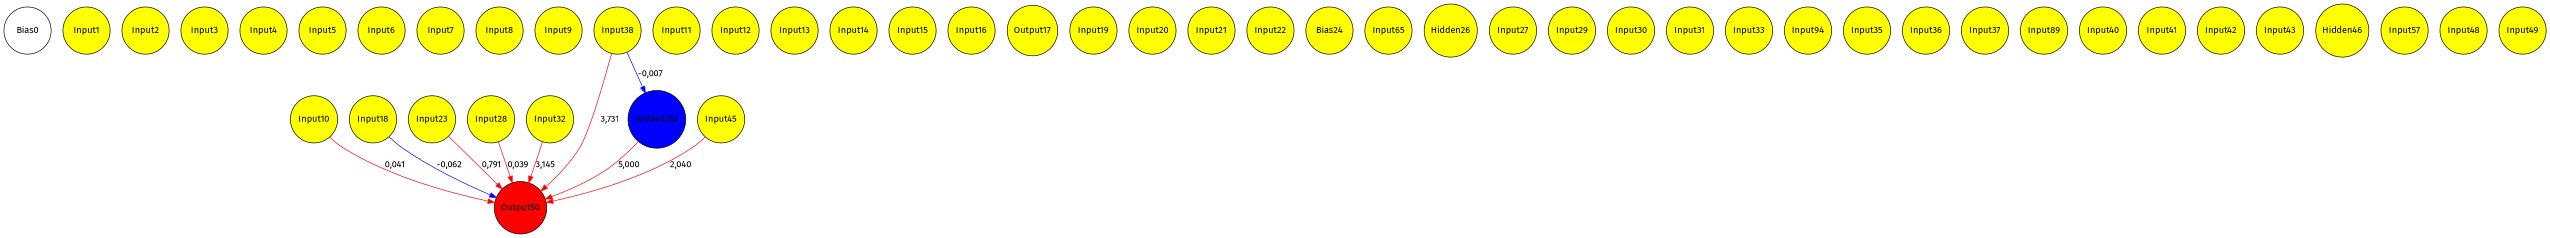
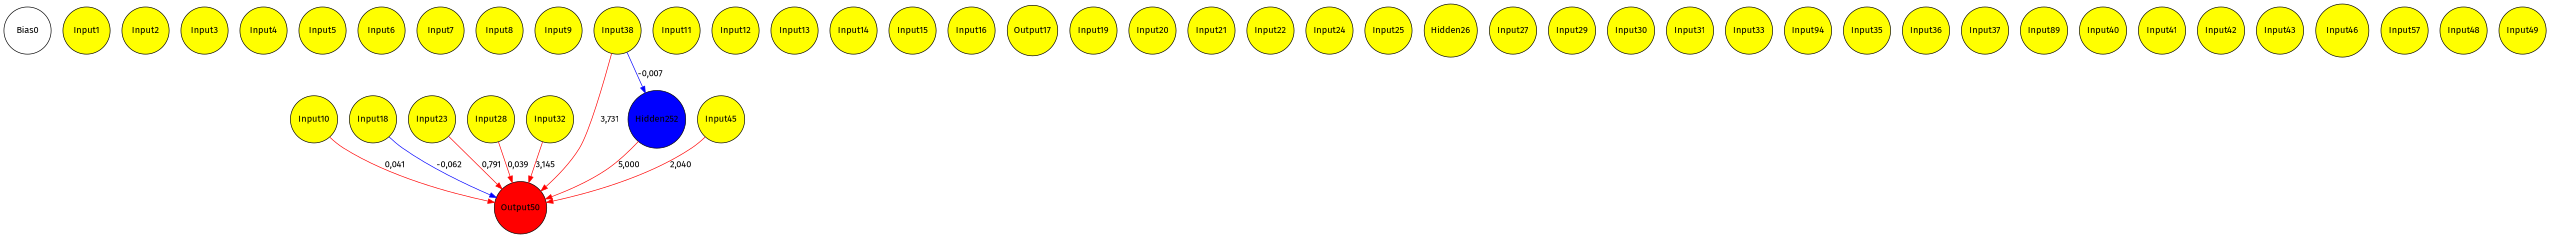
node "Bias24": label "Bias24" -> "Input24"
node "Input65": label "Input65" -> "Input25"
node "Hidden46": label "Hidden46" -> "Input46"
